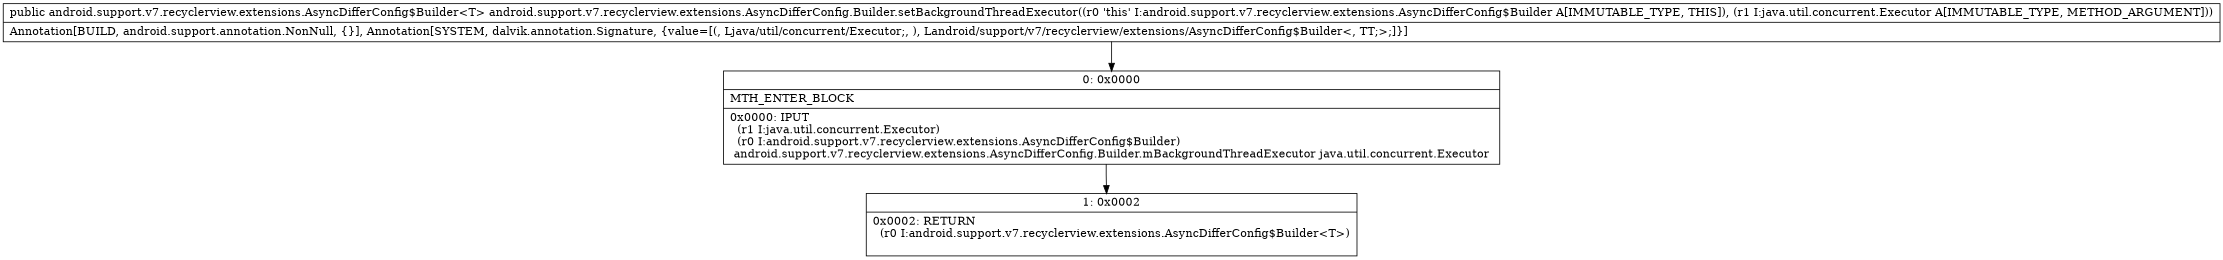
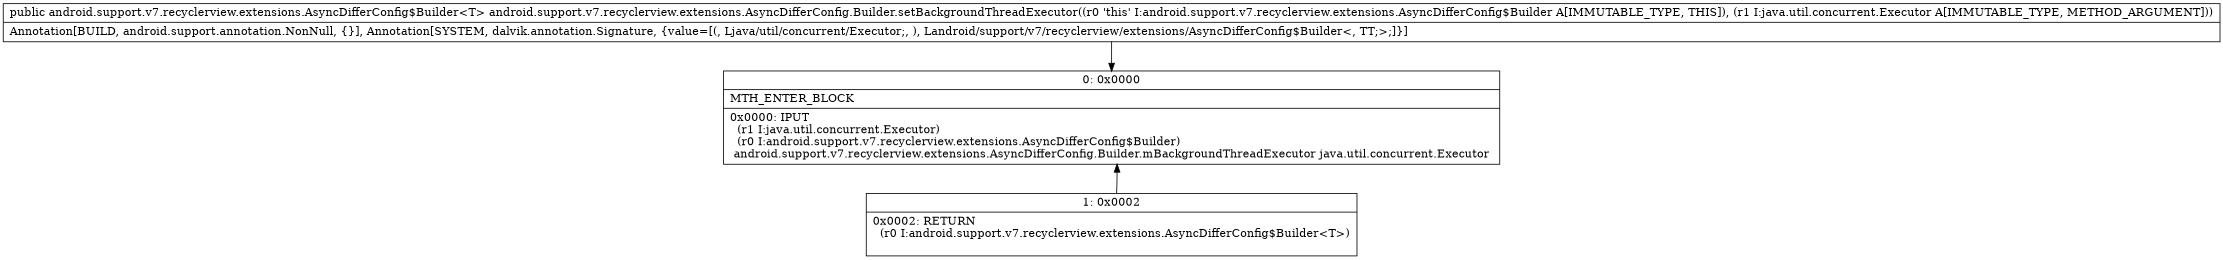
edge "0: 0x0000" -> "1: 0x0002": reversed
